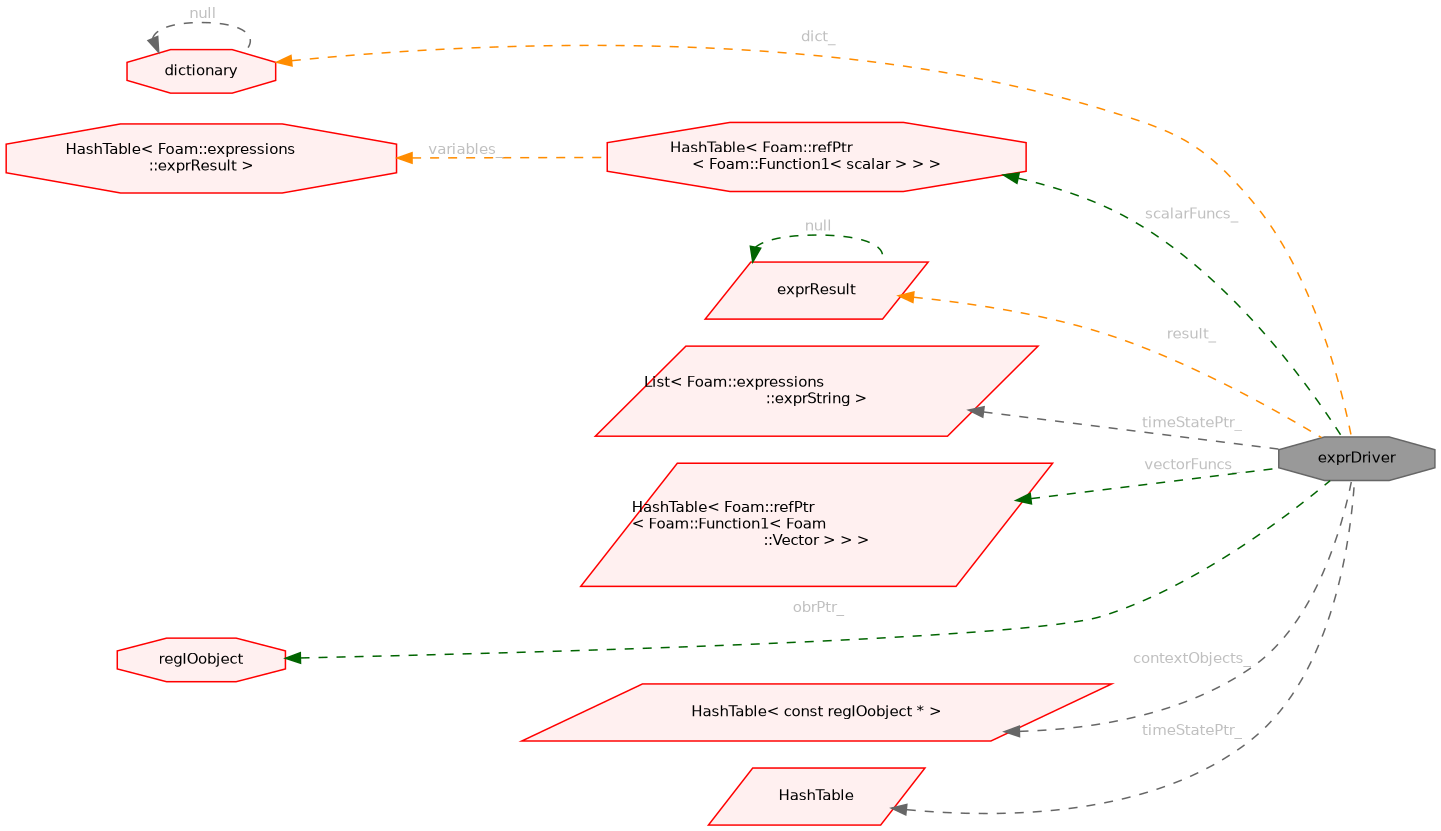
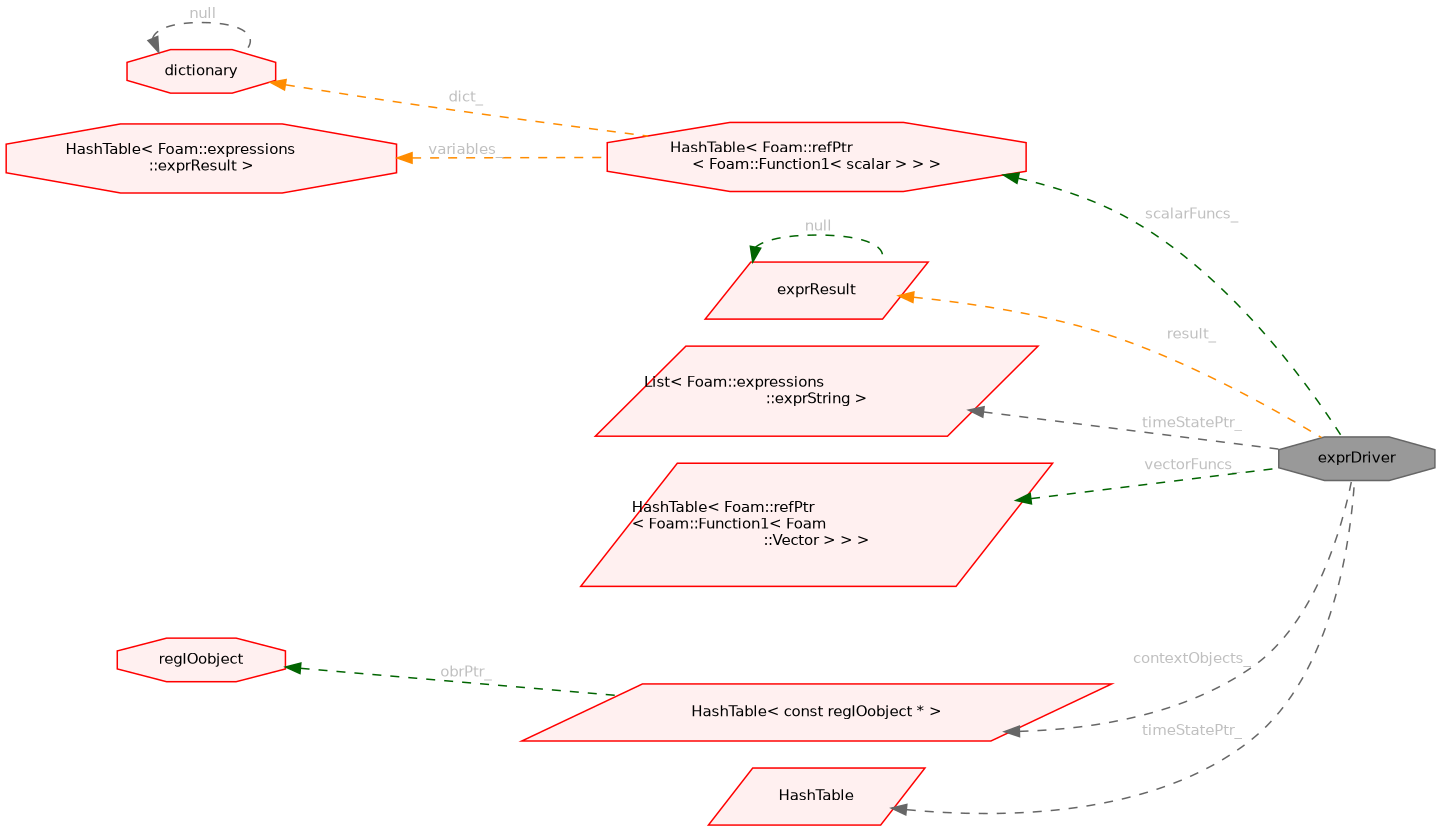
edge "exprDriver" -> "dictionary": now "HashTable< Foam::refPtr < Foam::Function1< scalar > > >" -> "dictionary"
edge "exprDriver" -> "regIOobject": now "HashTable< const regIOobject * >" -> "regIOobject"
